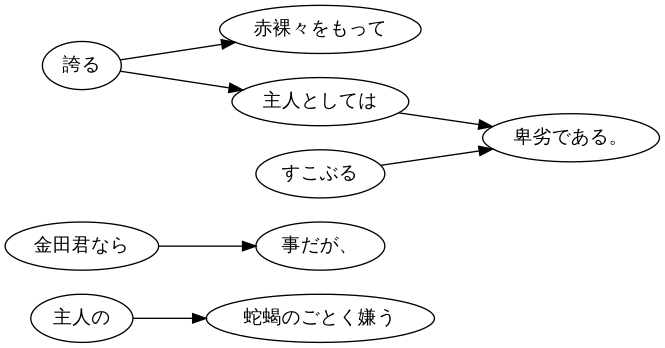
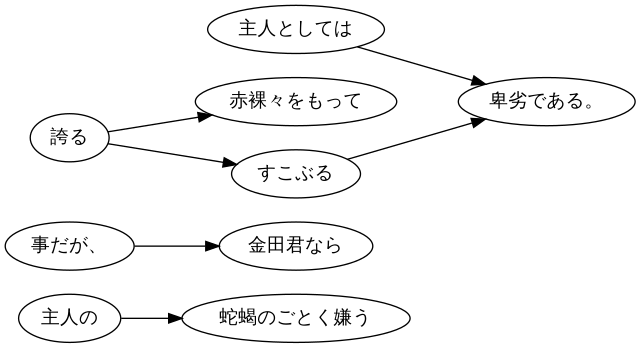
edge "誇る" -> "主人としては": now "誇る" -> "すこぶる"
edge "金田君なら" -> "事だが、": reversed
